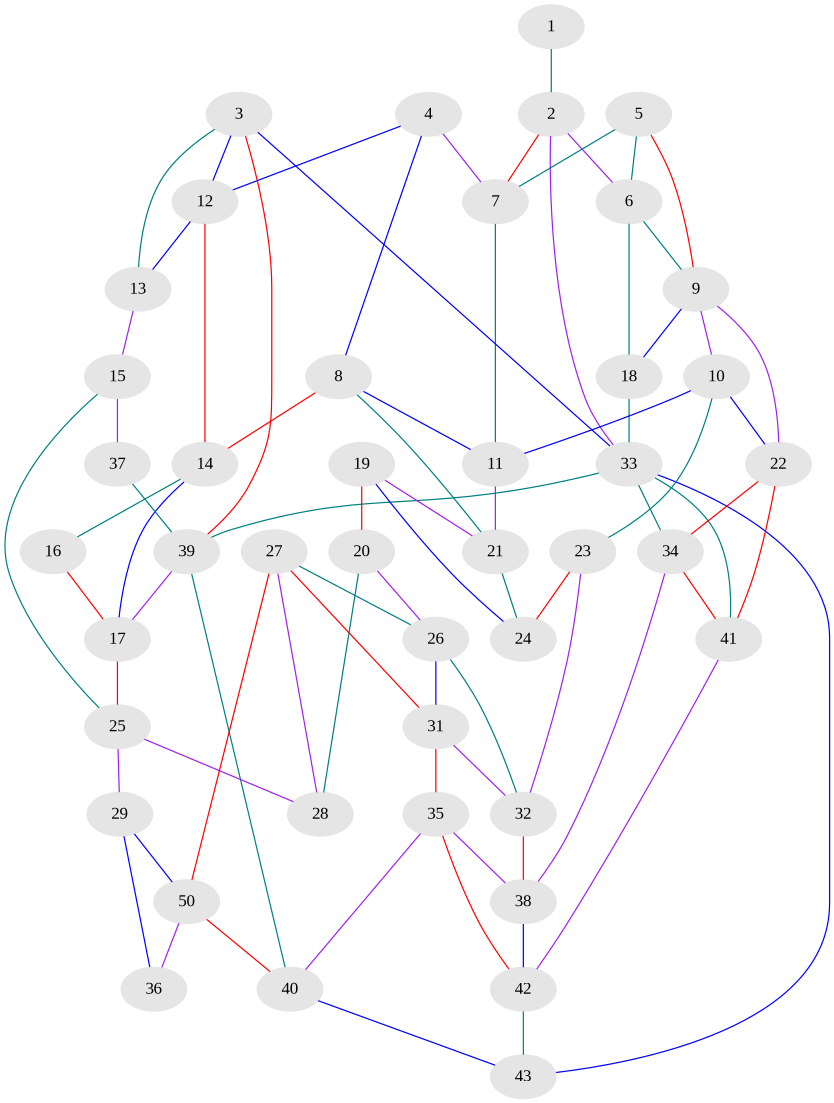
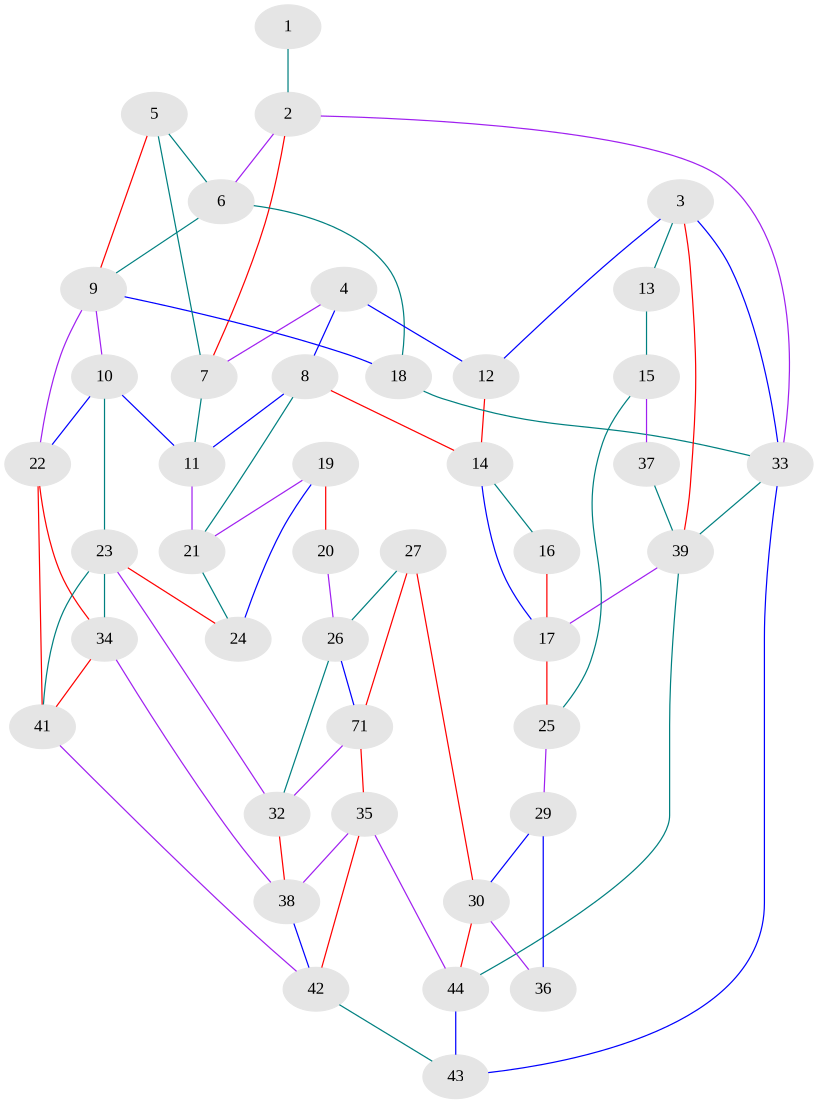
edge "12" -- "13": removed
edge "13" -- "15": color purple -> teal
edge "33" -- "34": now "23" -- "34"
edge "33" -- "41": now "23" -- "41"
node "31": label "31" -> "71"
node "28": removed
node "50": label "50" -> "30"
node "40": label "40" -> "44"
